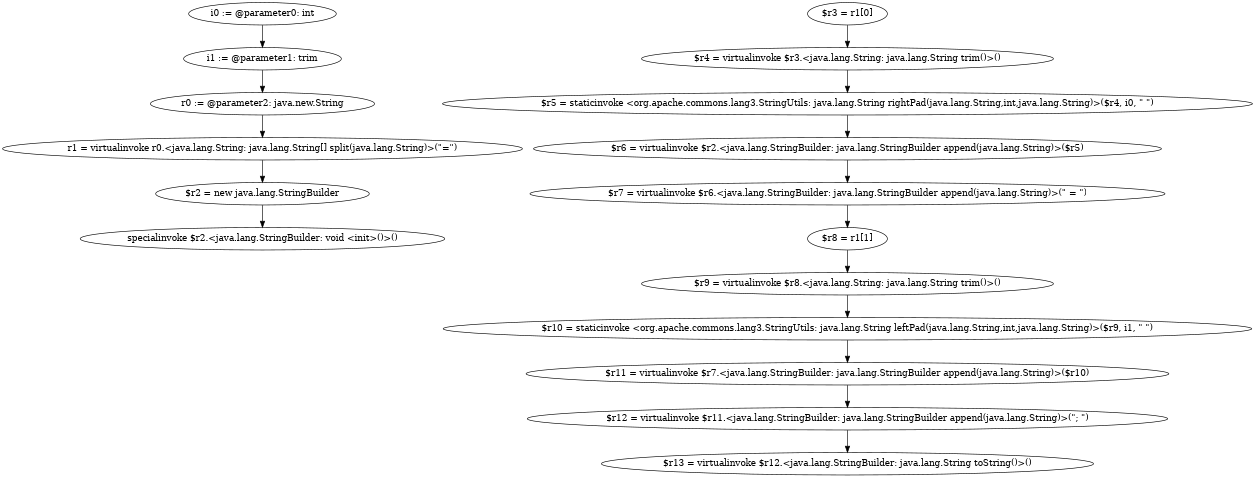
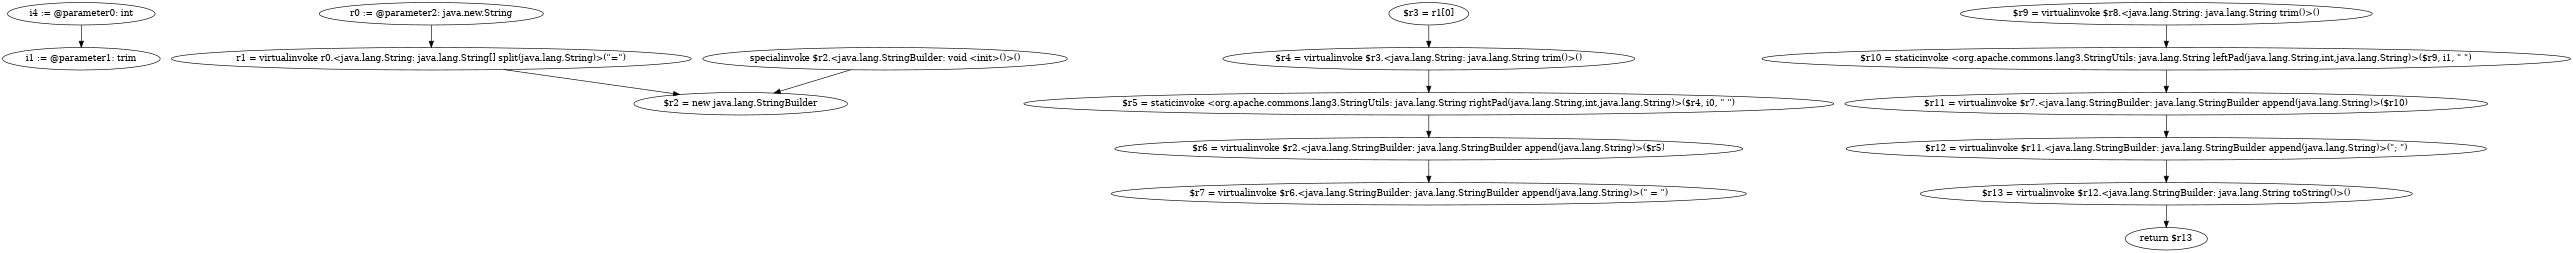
node "i0 := @parameter0: int": label "i0 := @parameter0: int" -> "i4 := @parameter0: int"
edge "i1 := @parameter1: trim" -> "r0 := @parameter2: java.new.String": removed
edge "$r2 = new java.lang.StringBuilder" -> "specialinvoke $r2.<java.lang.StringBuilder: void <init>()>()": reversed
node "$r8 = r1[1]": removed
node "return $r13": added
